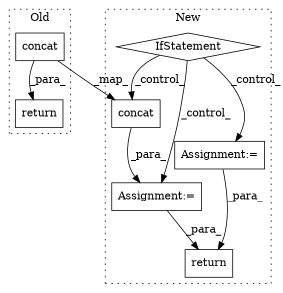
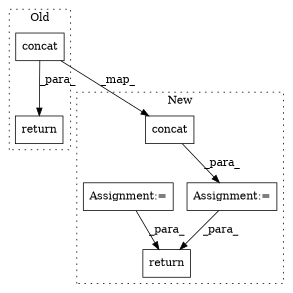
node "IfStatement": removed
